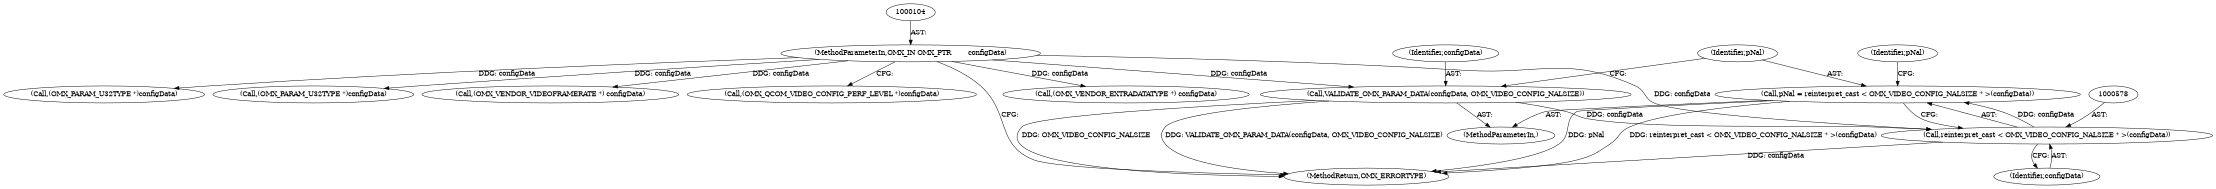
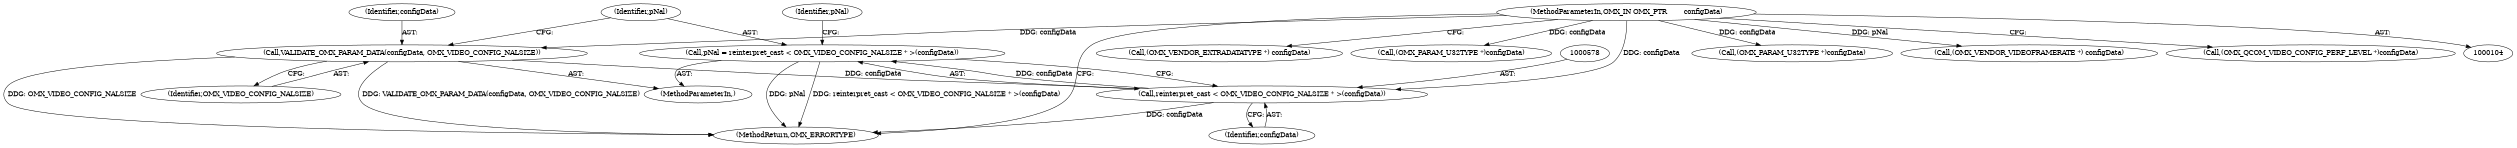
edge "1000104" -> "(MethodParameterIn,OMX_IN OMX_PTR        configData)": reversed
edge "(MethodParameterIn,OMX_IN OMX_PTR        configData)" -> "(Call,(OMX_VENDOR_VIDEOFRAMERATE *) configData)": label "DDG: configData" -> "DDG: pNal"
edge "(MethodParameterIn,OMX_IN OMX_PTR        configData)" -> "(Call,(OMX_VENDOR_EXTRADATATYPE *) configData)": label "DDG: configData" -> "CFG: "
node "(Identifier,OMX_VIDEO_CONFIG_NALSIZE)": added
